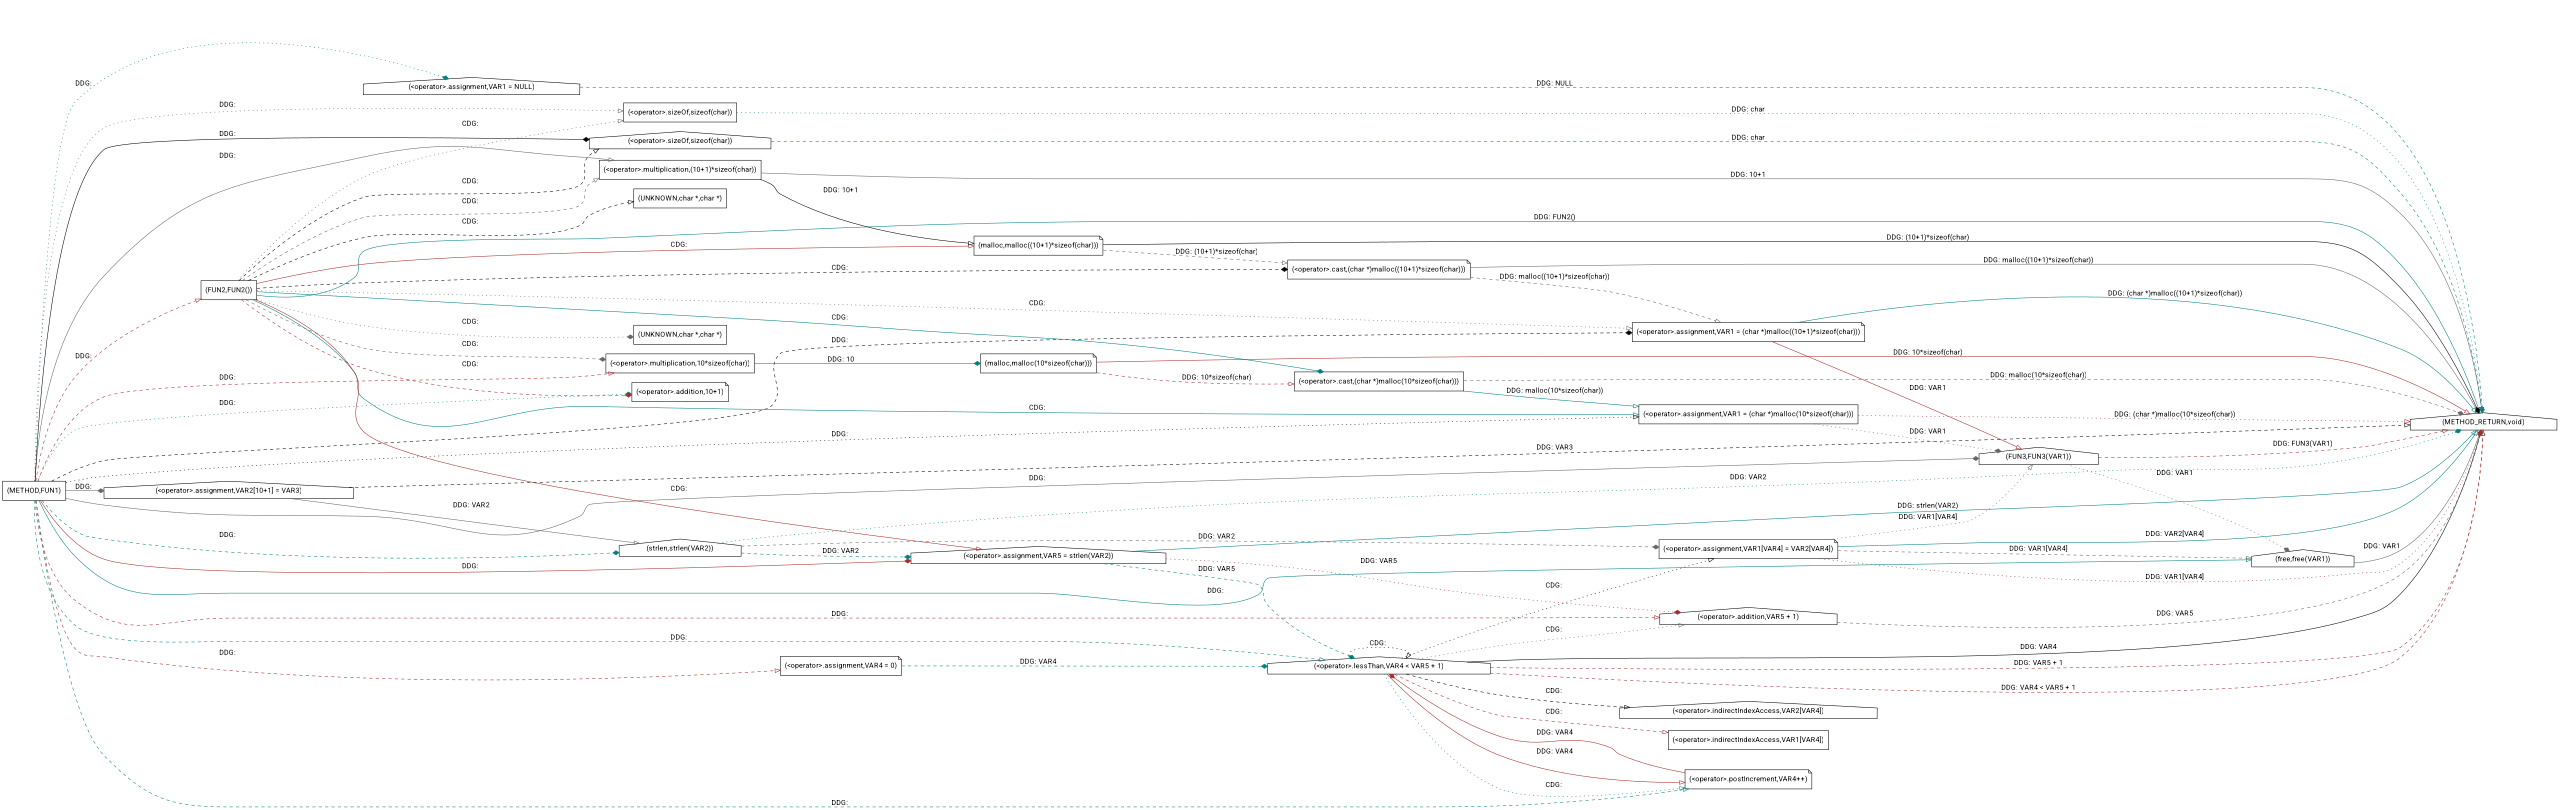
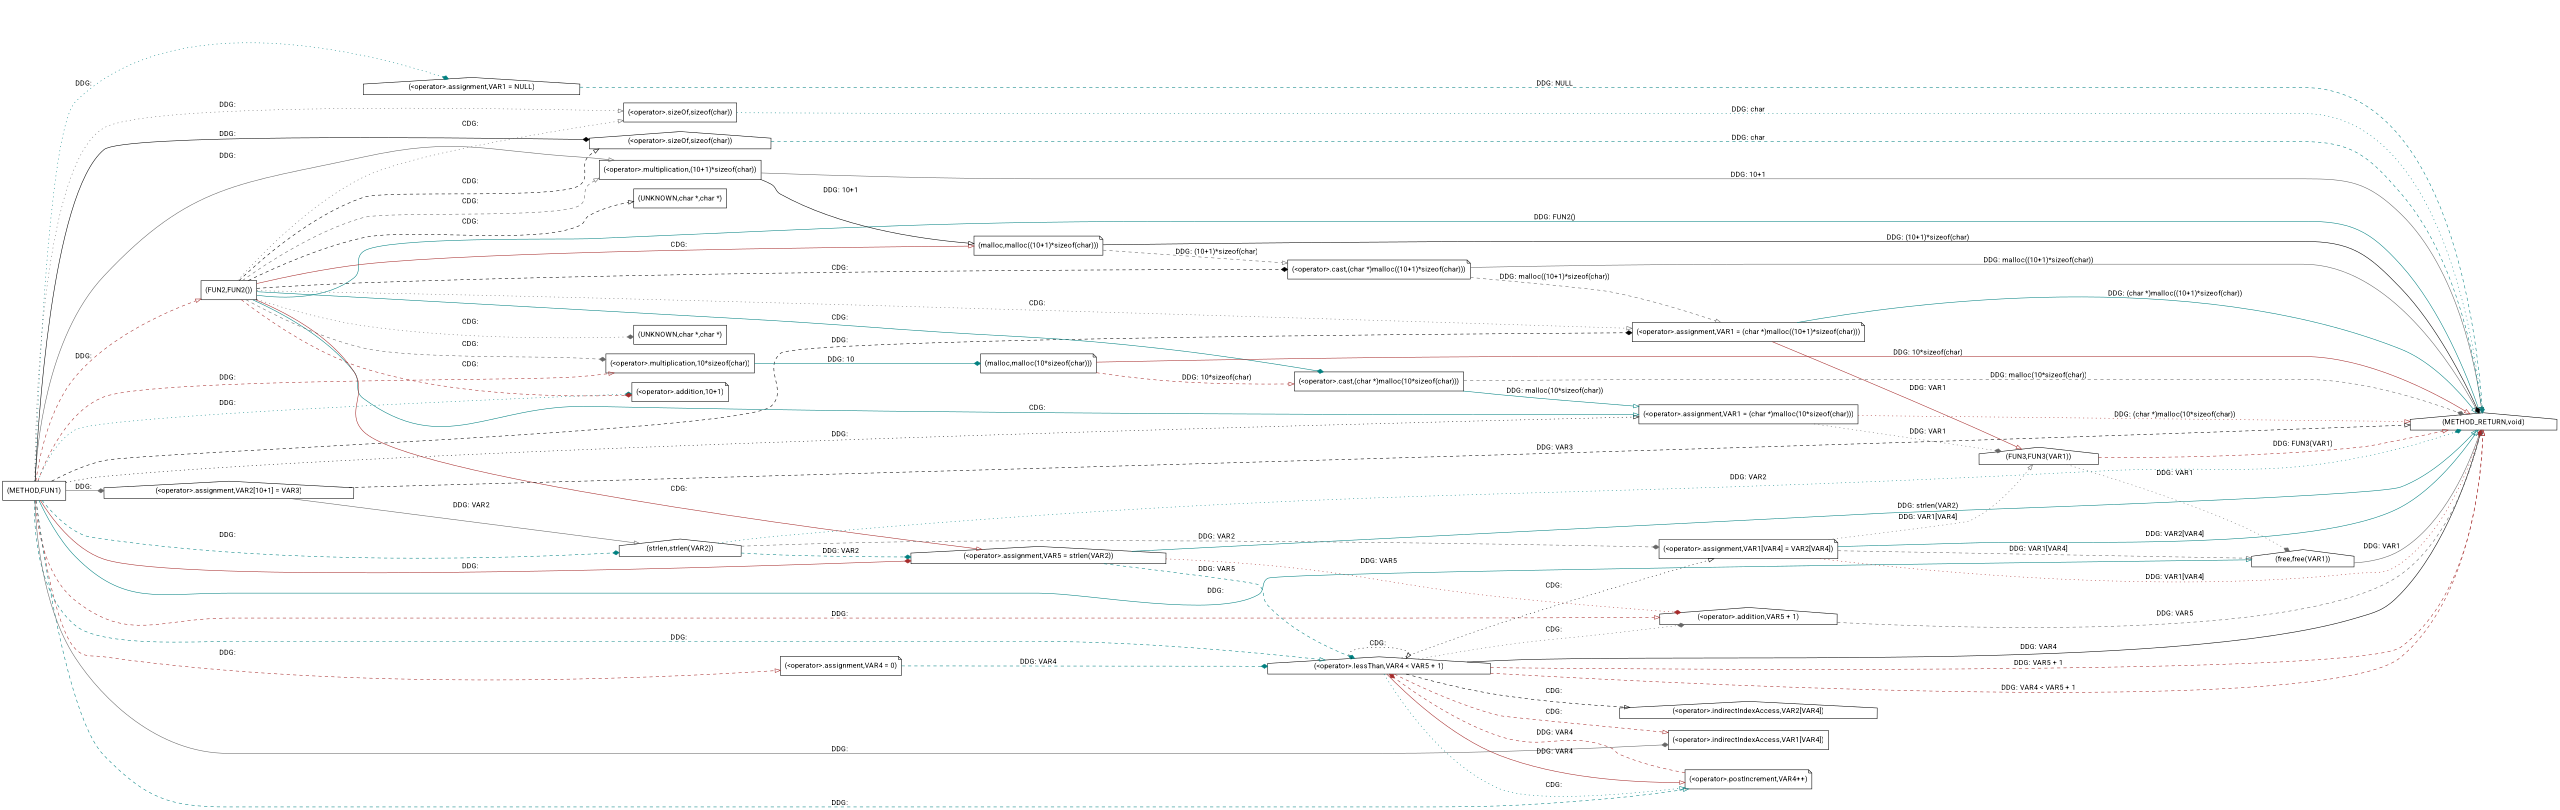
edge "(METHOD,FUN1)" -> "(FUN3,FUN3(VAR1))": now "(METHOD,FUN1)" -> "(<operator>.indirectIndexAccess,VAR1[VAR4])"
edge "(<operator>.lessThan,VAR4 < VAR5 + 1)" -> "(<operator>.addition,VAR5 + 1)": arrowhead onormal -> diamond
edge "(<operator>.postIncrement,VAR4++)" -> "(<operator>.lessThan,VAR4 < VAR5 + 1)": style solid -> dashed
